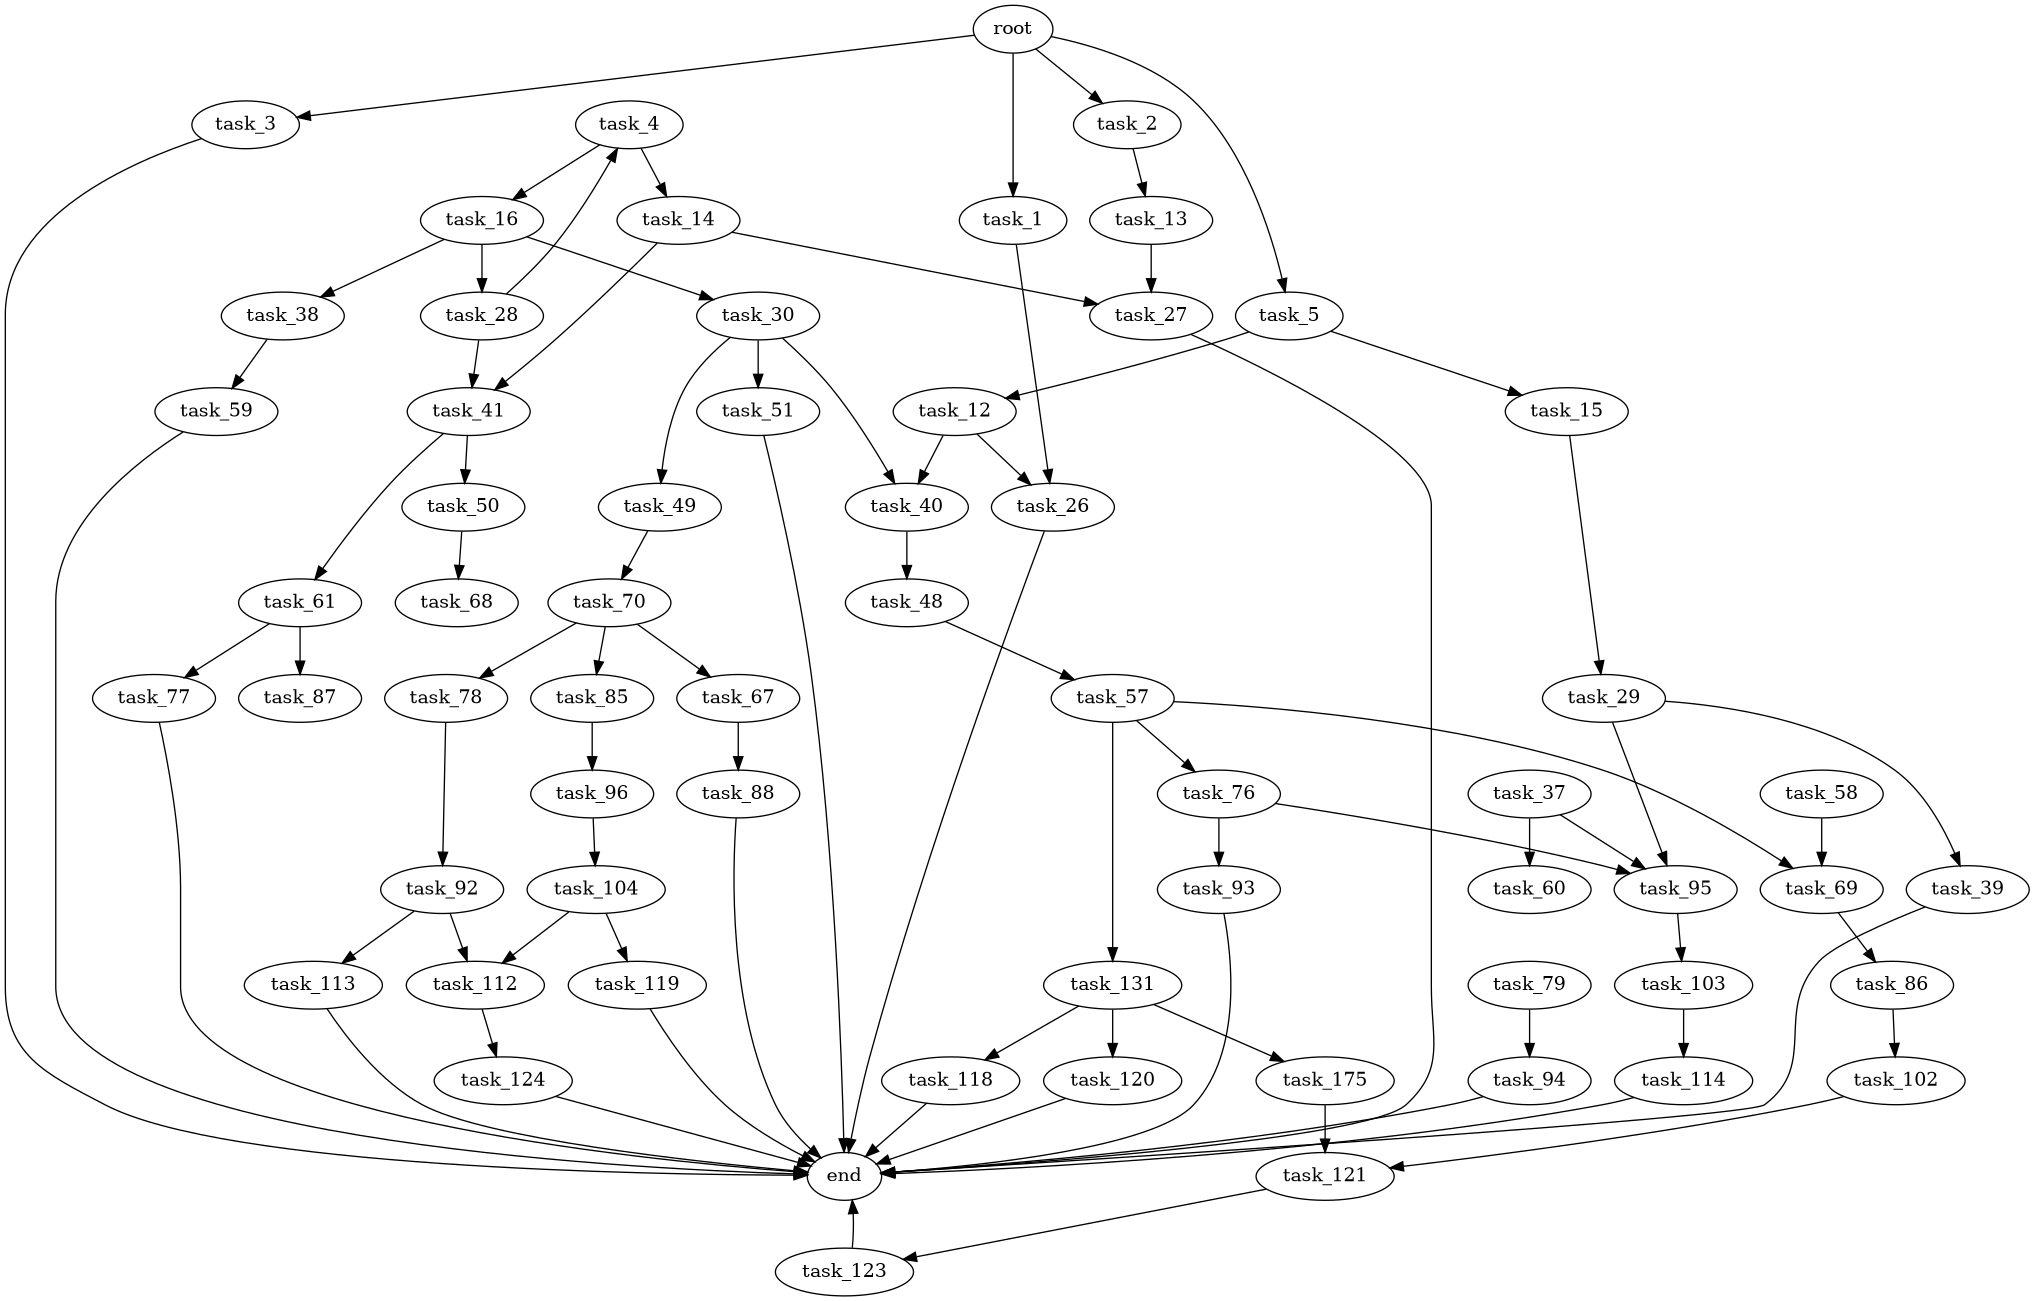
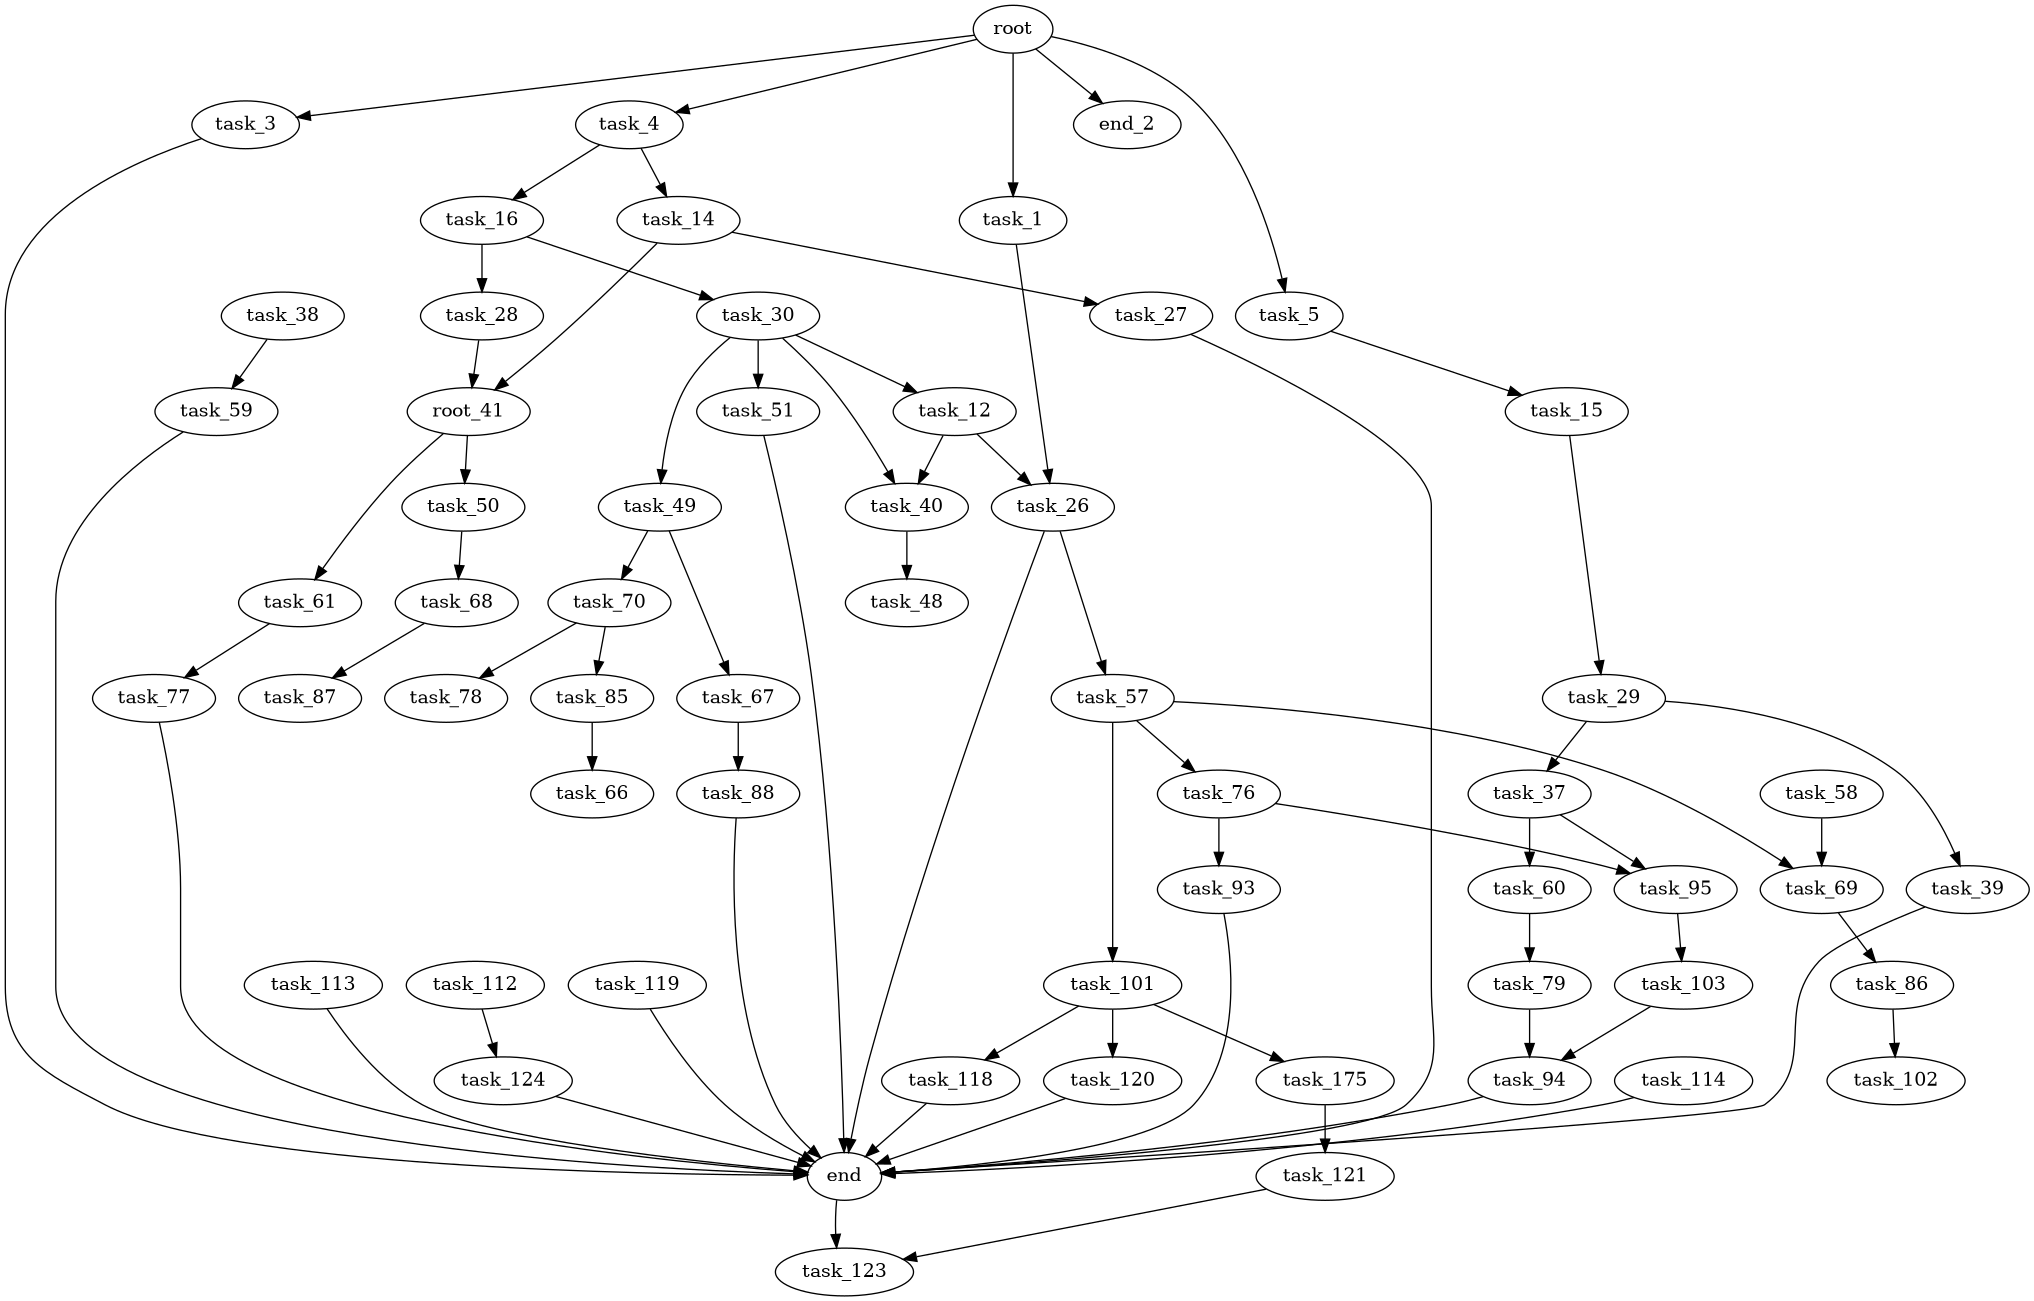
node "task_2": label "task_2" -> "end_2"
node "task_13": removed
edge "task_28" -> "task_4": now "root" -> "task_4"
edge "task_16" -> "task_38": removed
edge "task_5" -> "task_12": now "task_30" -> "task_12"
node "task_41": label "task_41" -> "root_41"
edge "task_61" -> "task_87": now "task_68" -> "task_87"
edge "task_70" -> "task_67": now "task_49" -> "task_67"
edge "task_48" -> "task_57": now "task_26" -> "task_57"
node "task_96": label "task_96" -> "task_66"
edge "task_29" -> "task_95": now "task_29" -> "task_37"
node "task_92": removed
node "task_104": removed
edge "task_60" -> "task_79": added
node "task_131": label "task_131" -> "task_101"
edge "task_103" -> "task_114": now "task_103" -> "task_94"
edge "task_102" -> "task_121": removed
edge "task_123" -> "end": reversed
